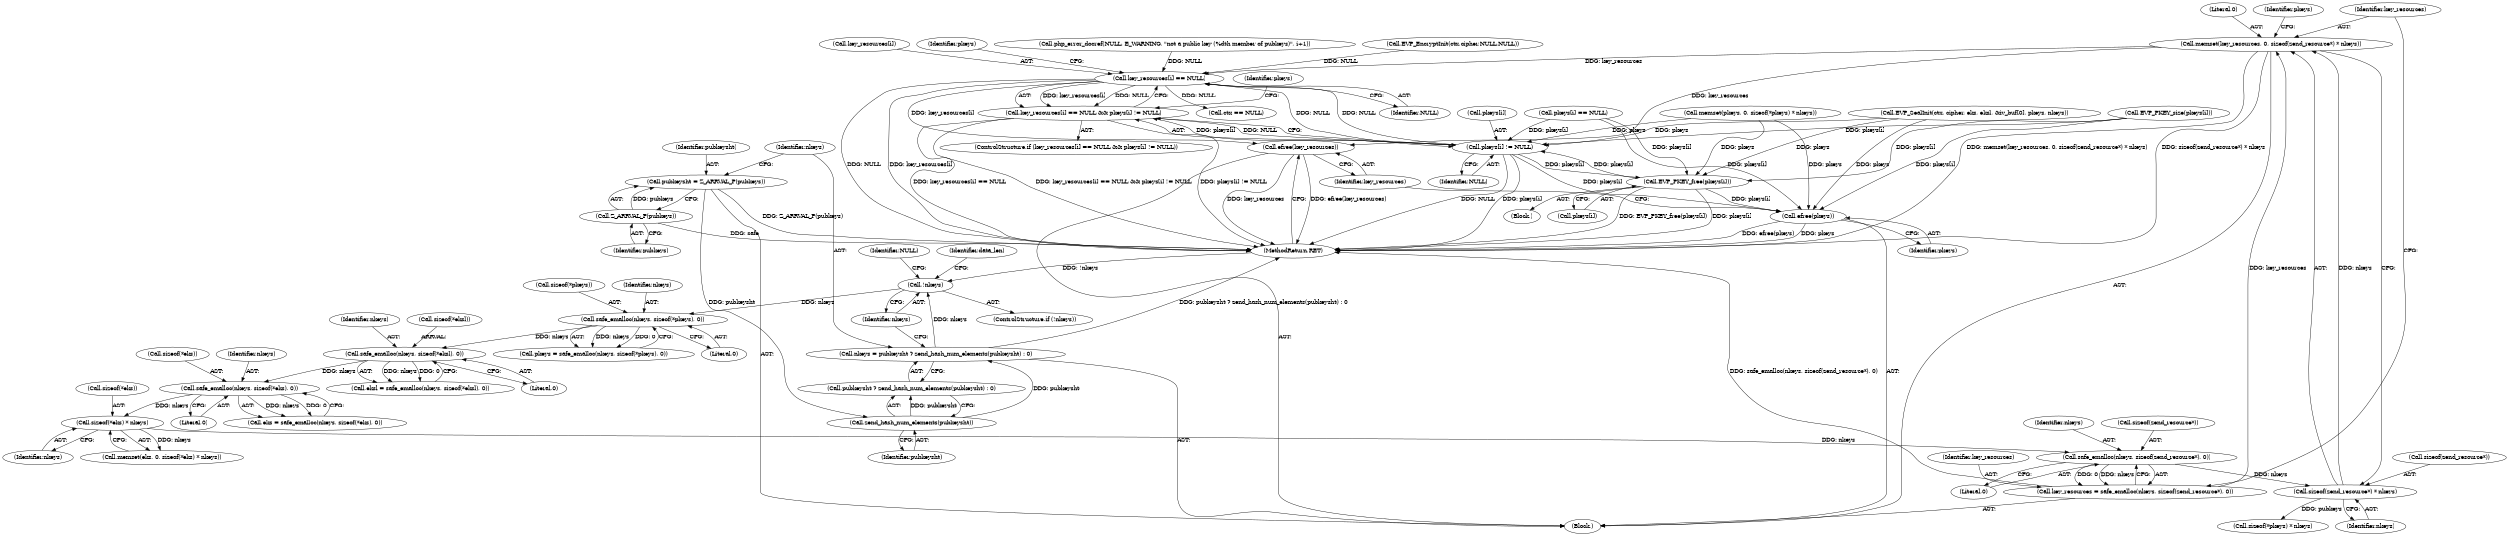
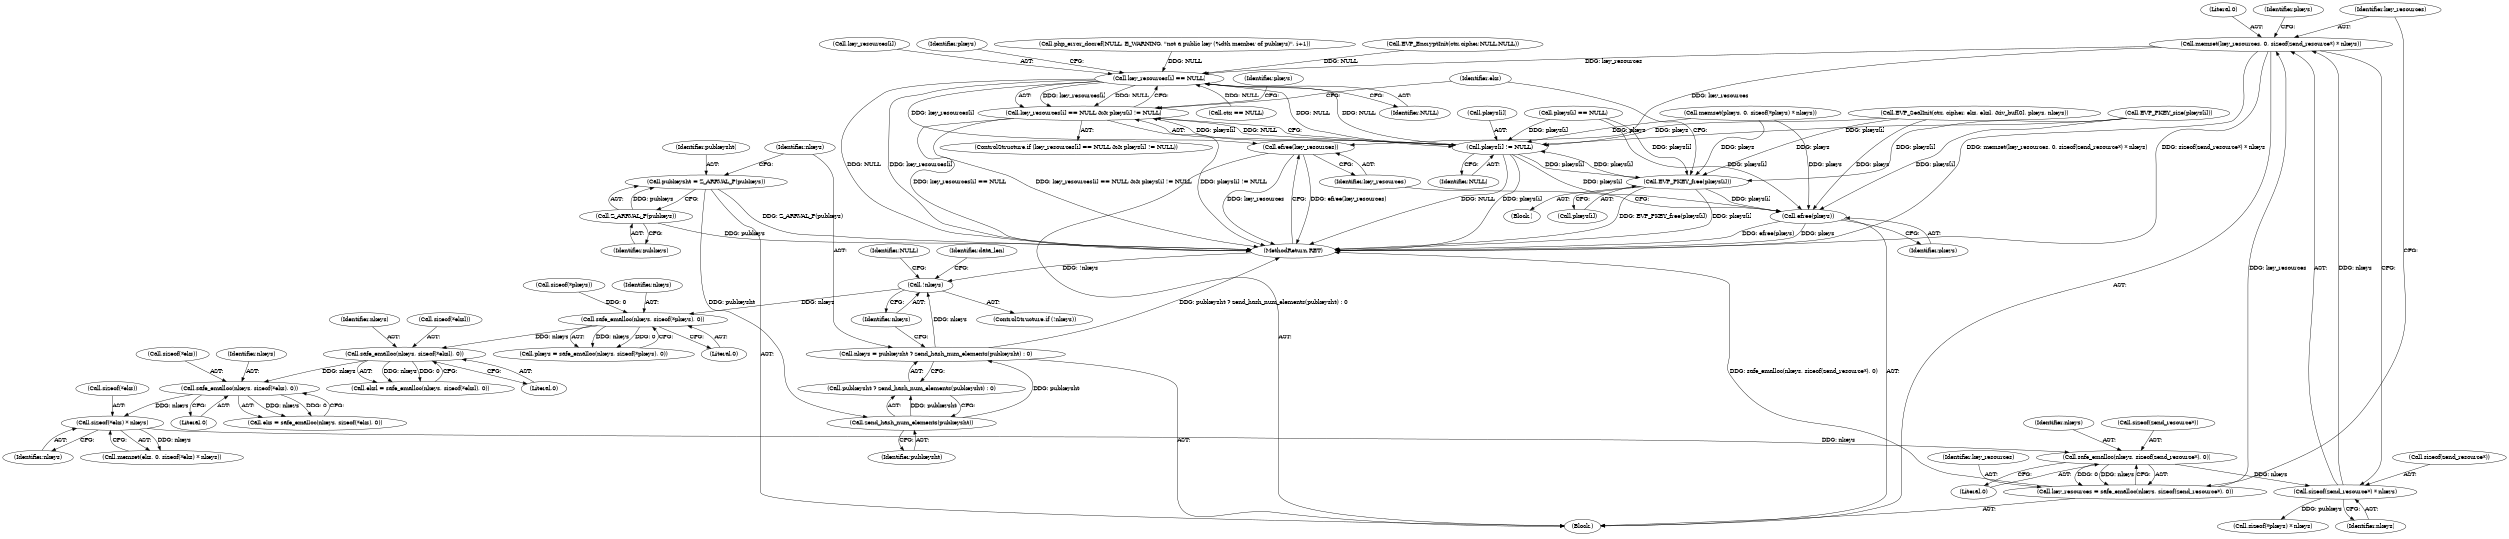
node "(Identifier,eks)": added
edge "(Call,key_resources[i] == NULL)" -> "(Call,ctx == NULL)": reversed
edge "(Call,Z_ARRVAL_P(pubkeys))" -> "(MethodReturn,RET)": label "DDG: safe" -> "DDG: pubkeys"
edge "(Call,sizeof(*pkeys))" -> "(Call,safe_emalloc(nkeys, sizeof(*pkeys), 0))": label "AST: " -> "DDG: 0"
edge "(Call,sizeof(*eksl))" -> "(Call,safe_emalloc(nkeys, sizeof(*eksl), 0))": label "ARRVAL: " -> "AST: "
